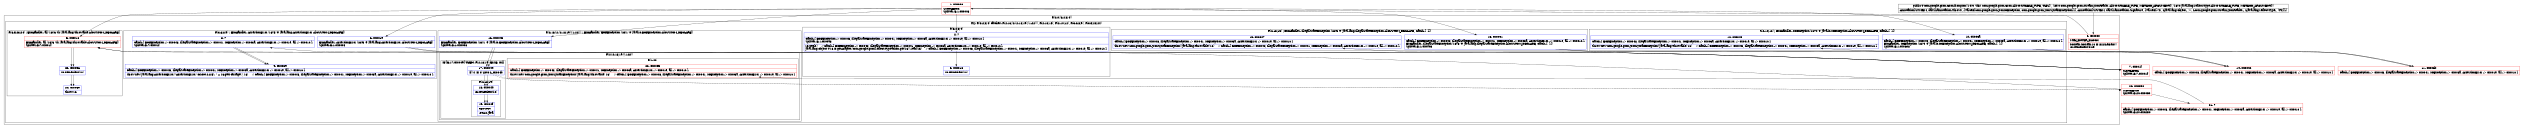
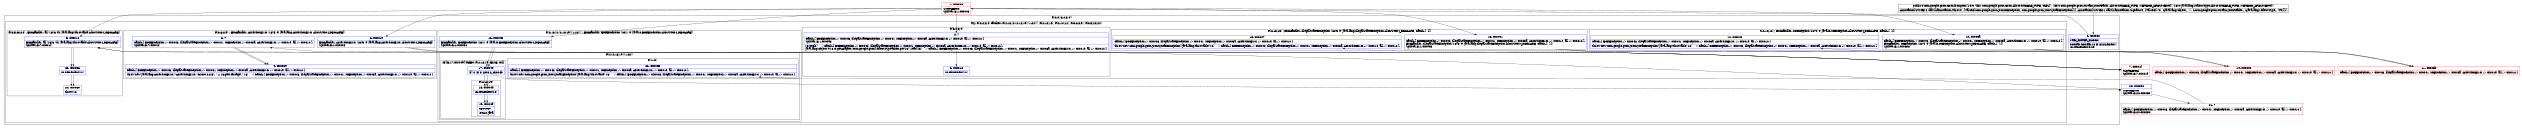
node "5: 0x001c": color red -> blue
node "0: 0x0000": color red -> blue
edge "14: 0x0042" -> "15: 0x0047": style solid -> dashed
node "22: 0x0055": color red -> blue
node "20: 0x0050": color red -> blue
